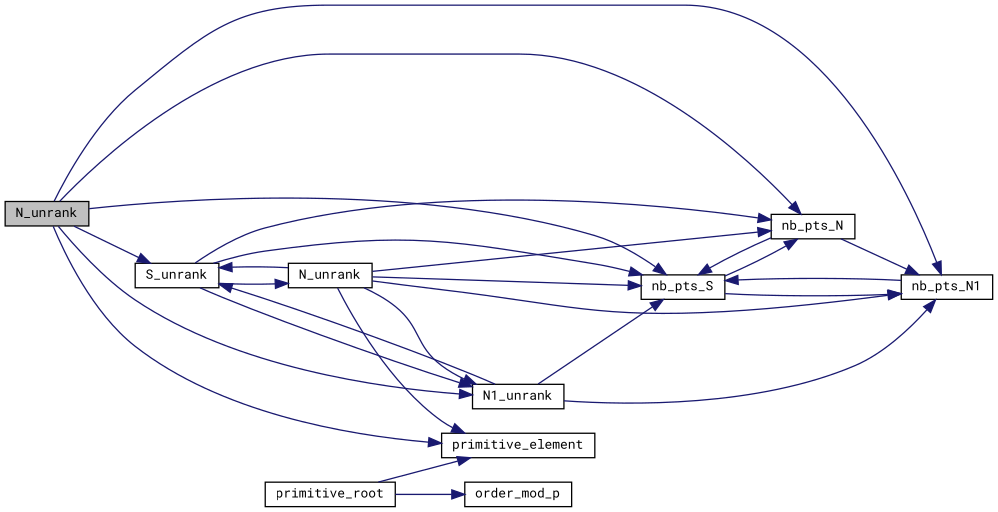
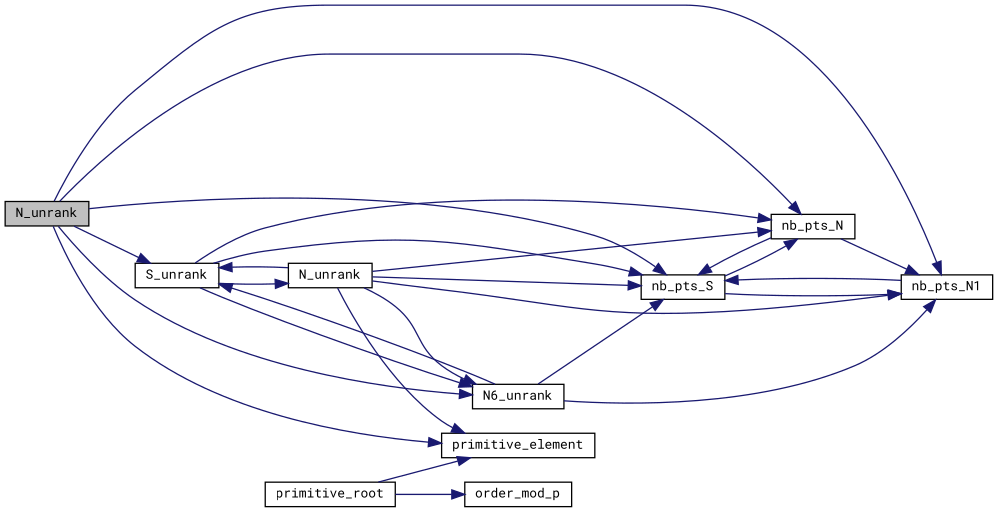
node "N1_unrank": label "N1_unrank" -> "N6_unrank"
